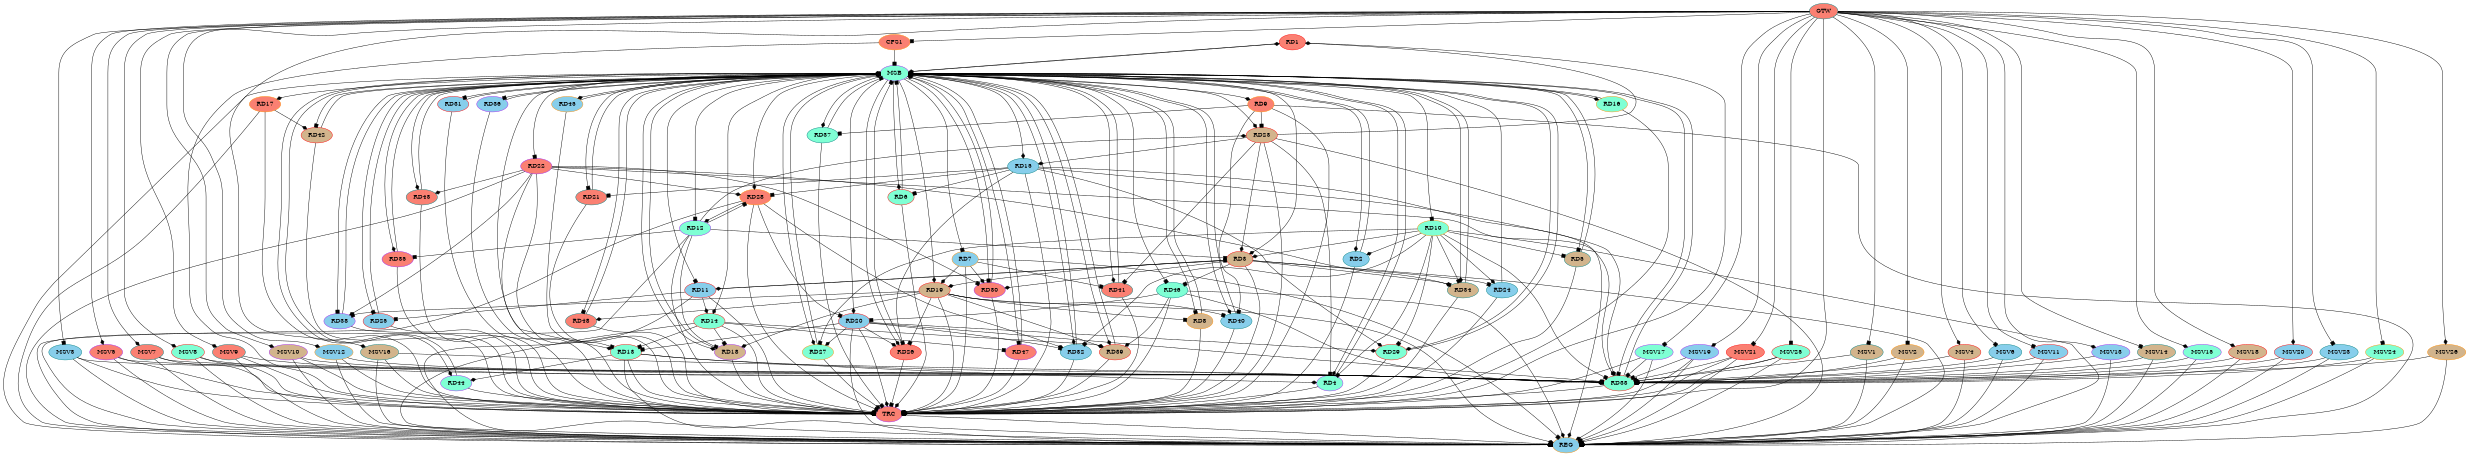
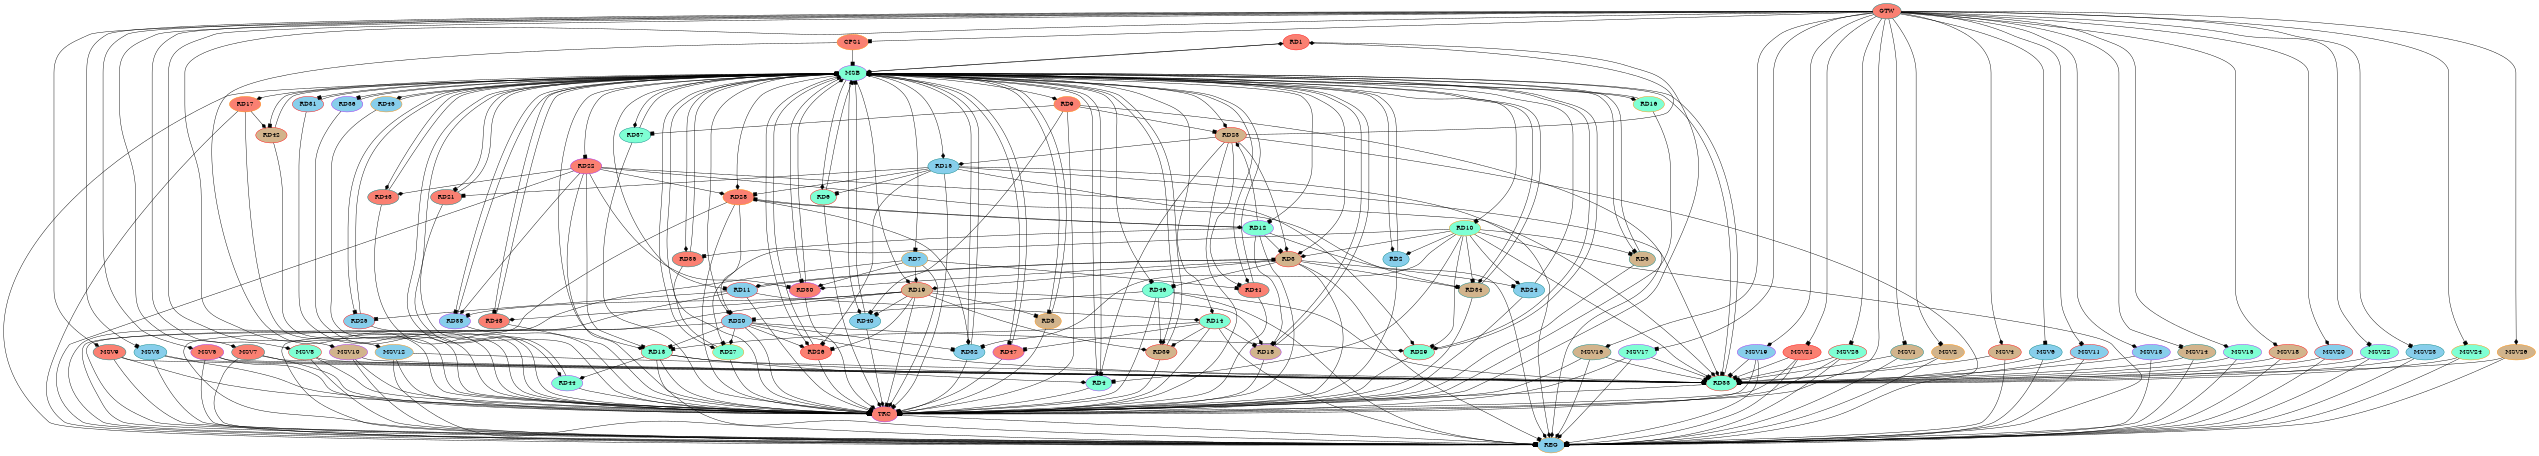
node "RD35": color purple -> teal
node "MSV22": added
